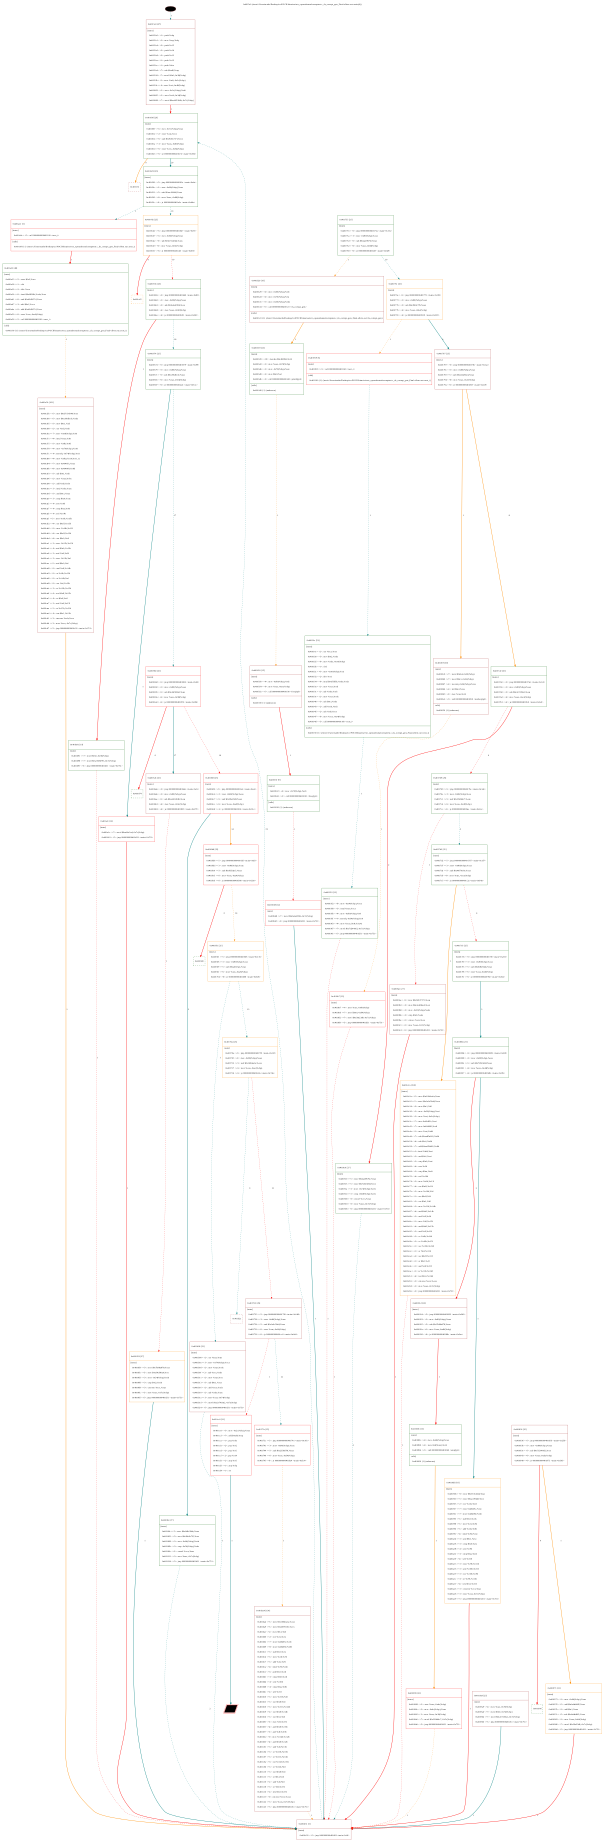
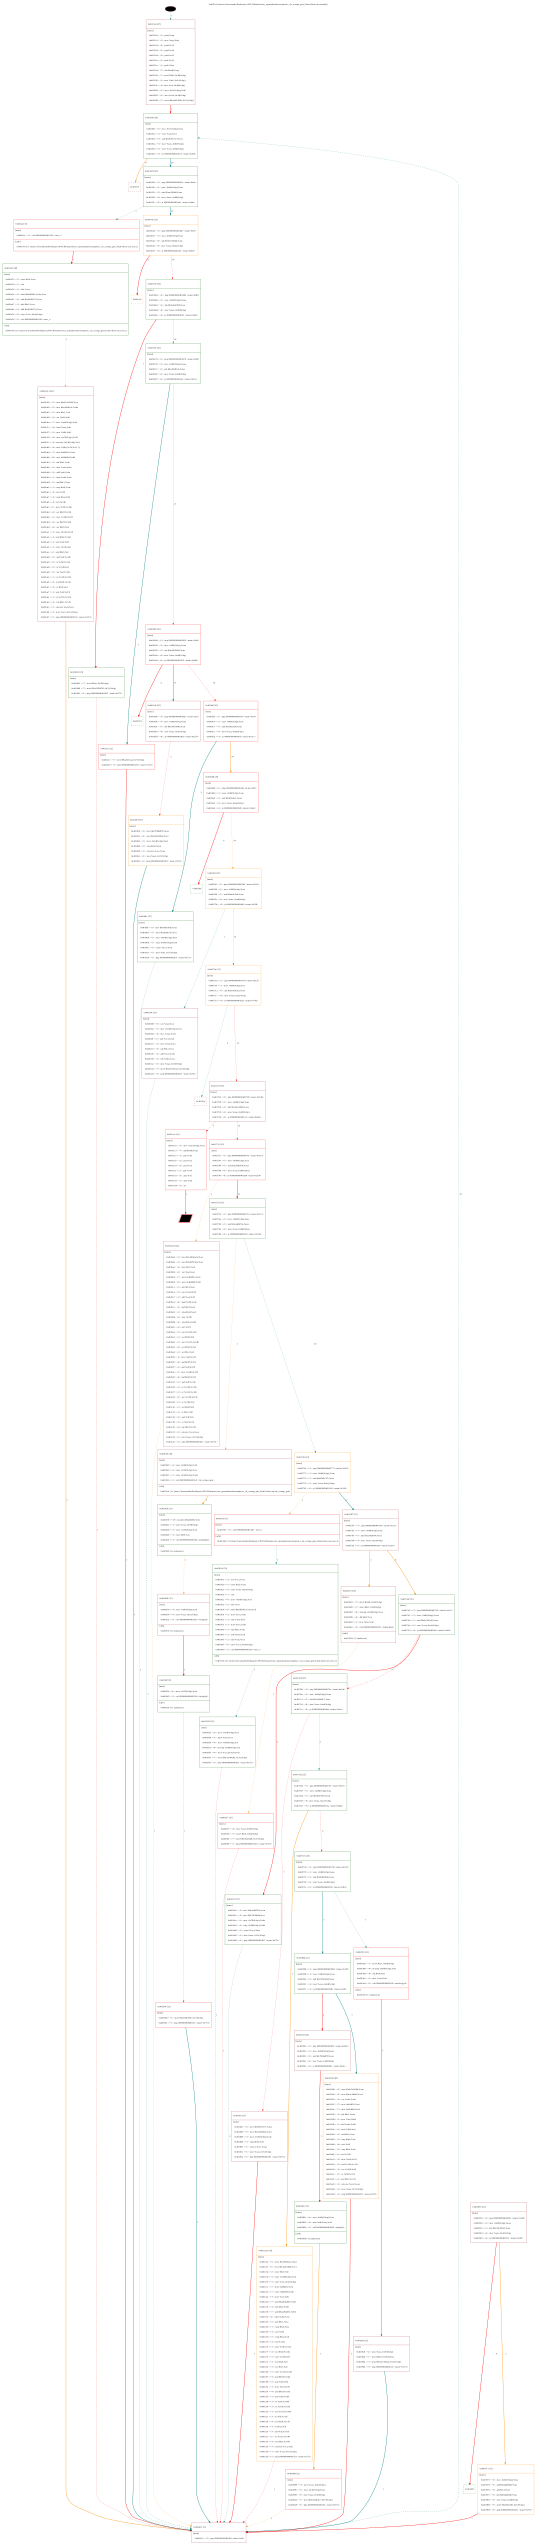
edge "0x401629 [25]" -> "0x401642 [25]": style dashed -> bold
edge "0x40173c [25]" -> "0x401755 [25]": added, label "11"
node "0x401992 [23]": added
